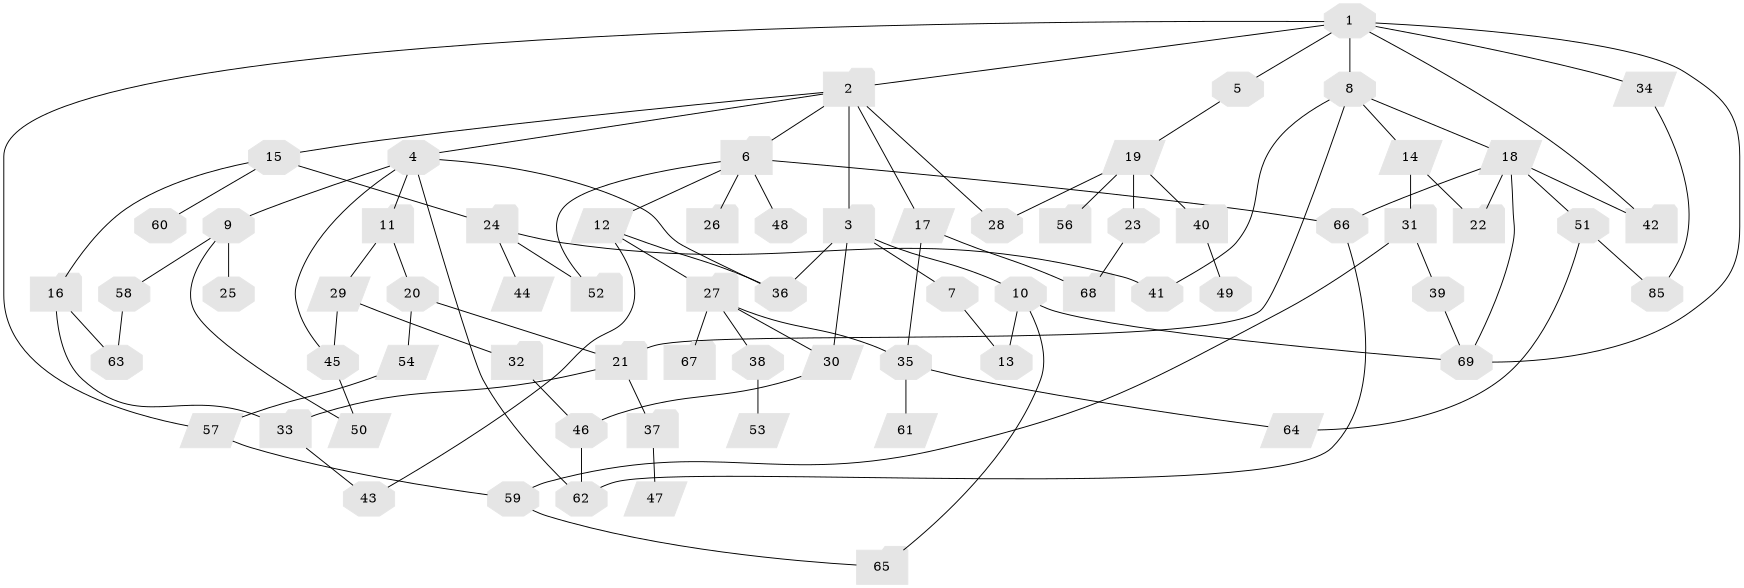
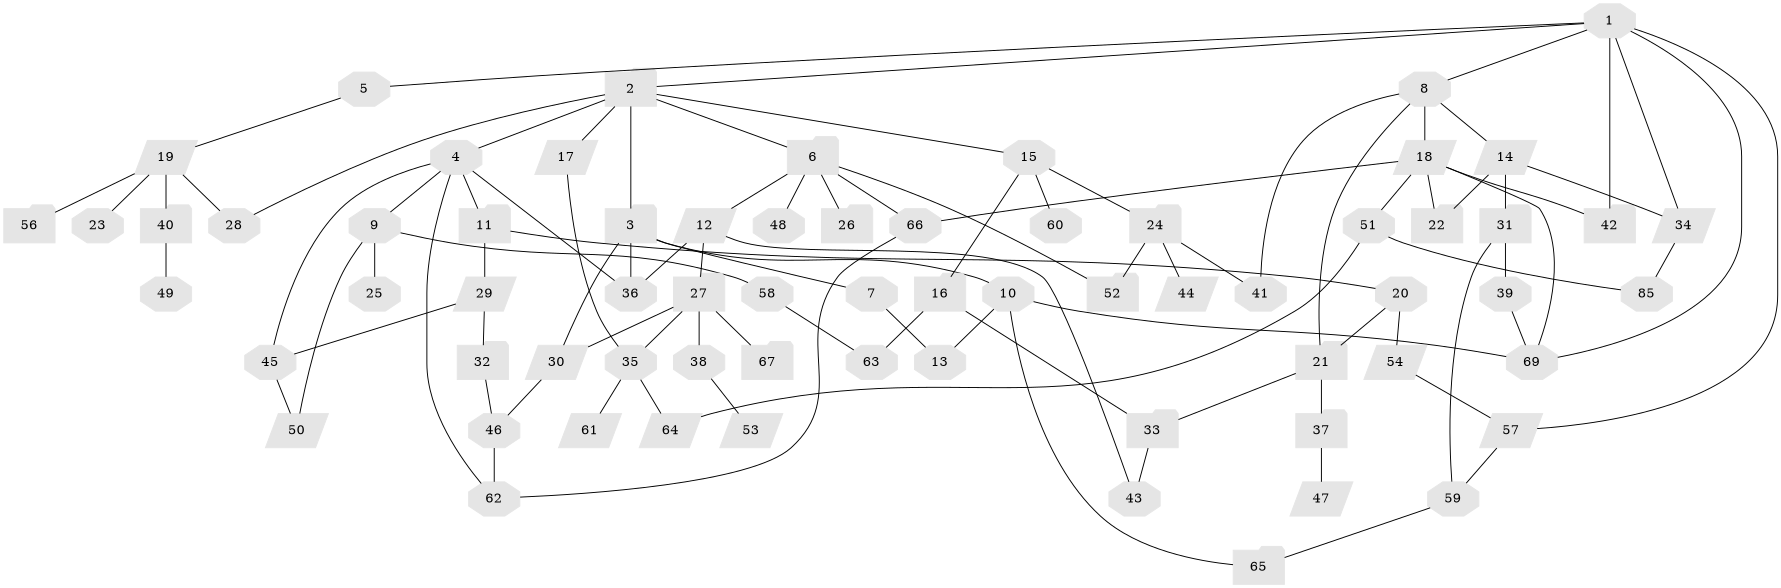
edge "14" -- "34": added
node "68": removed
